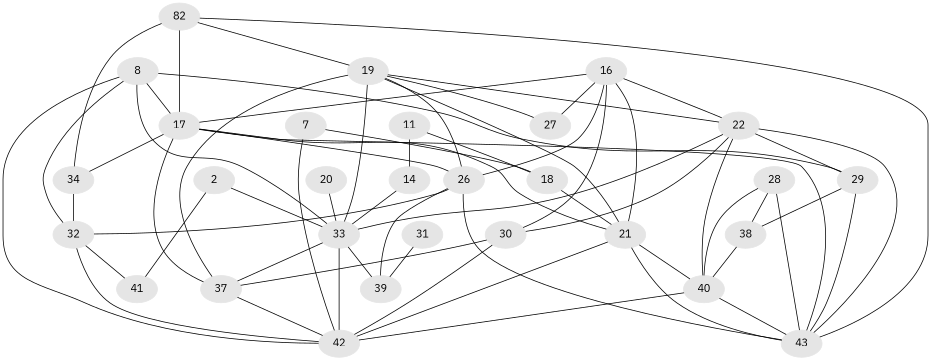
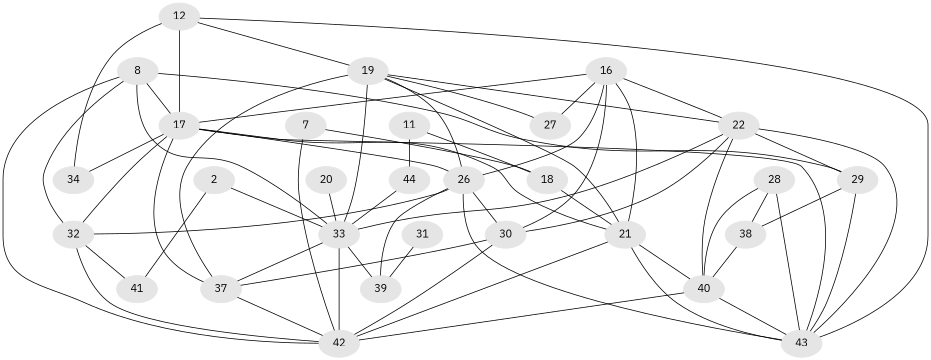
node "82": label "82" -> "12"
node "14": label "14" -> "44"
edge "26" -- "30": added
edge "34" -- "32": now "17" -- "32"
